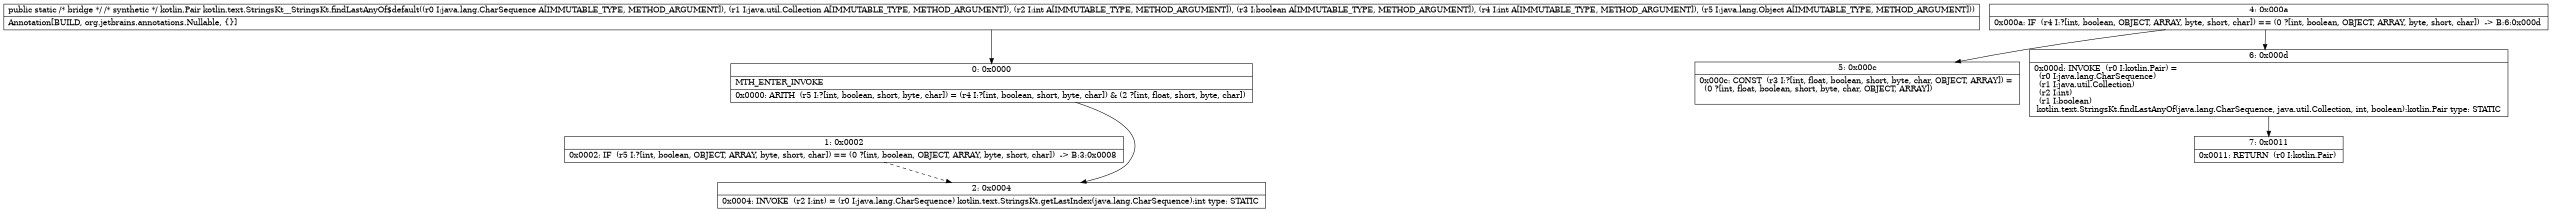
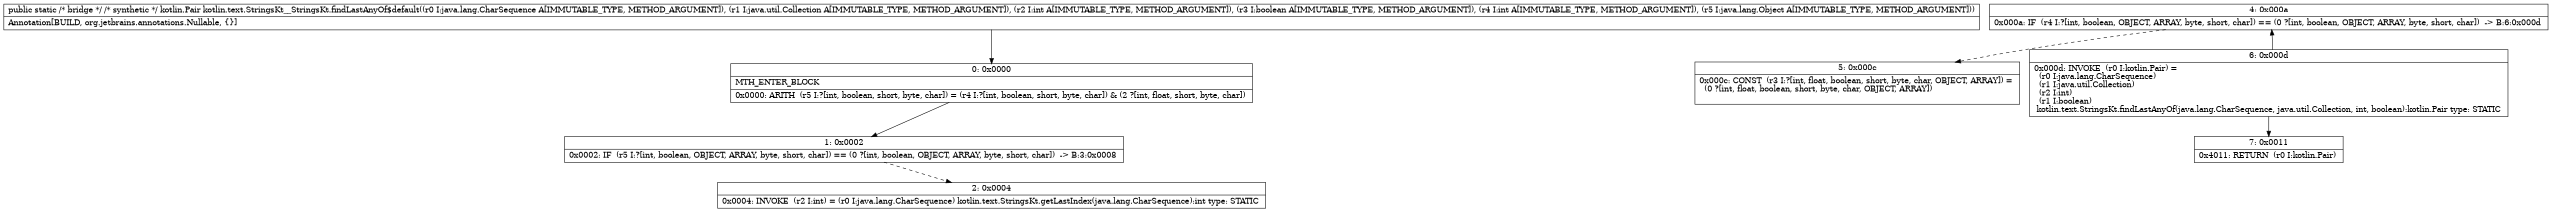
edge "4: 0x000a" -> "6: 0x000d": reversed
edge "4: 0x000a" -> "5: 0x000c": style solid -> dashed
node "0: 0x0000": text "MTH_ENTER_INVOKE" -> "MTH_ENTER_BLOCK"
edge "0: 0x0000" -> "2: 0x0004": now "0: 0x0000" -> "1: 0x0002"
node "7: 0x0011": text "0x0011: RETURN  (r0 I:kotlin.Pair)" -> "0x4011: RETURN  (r0 I:kotlin.Pair)"
